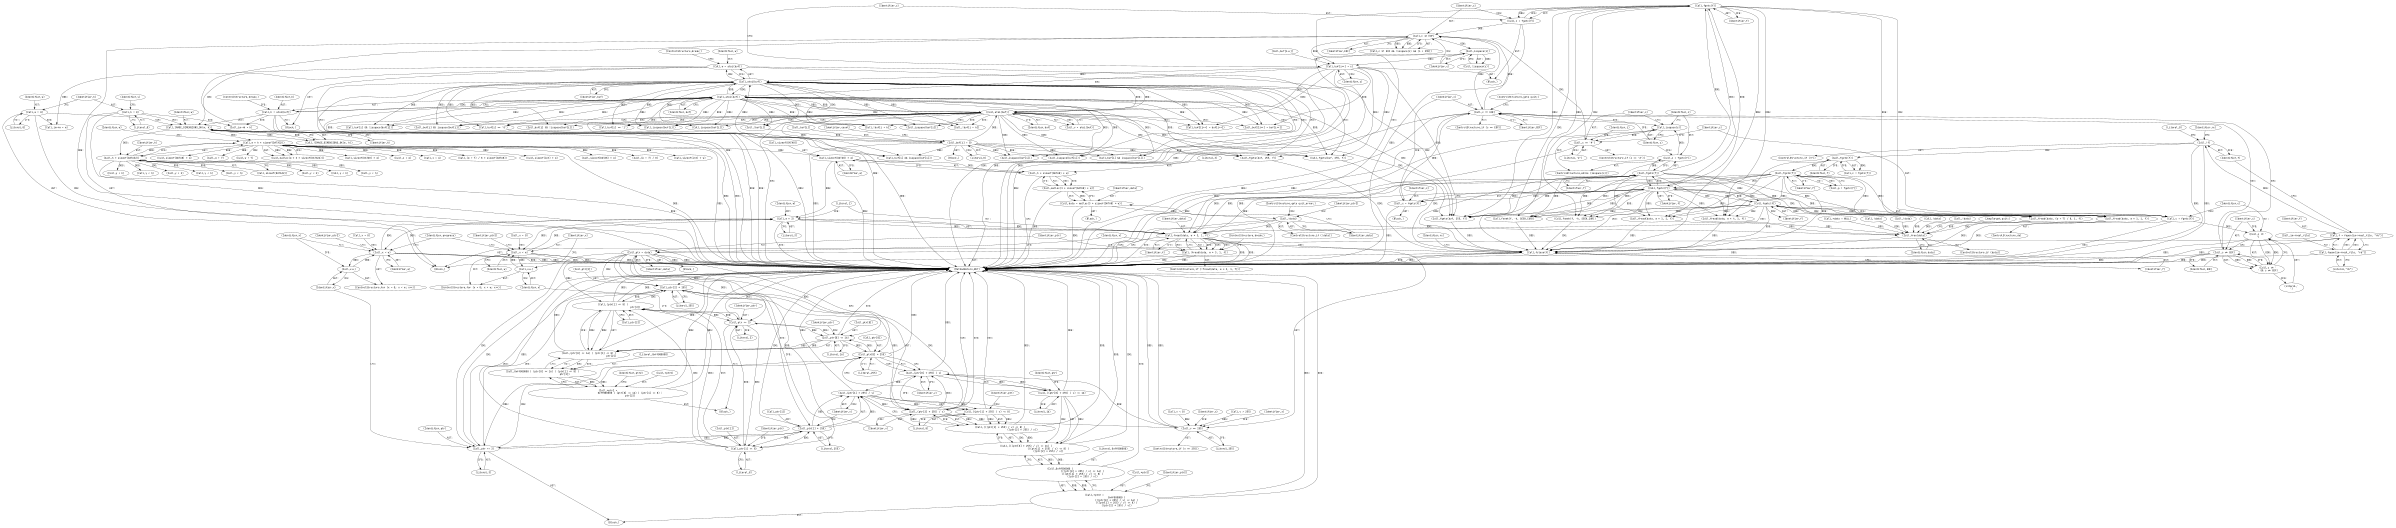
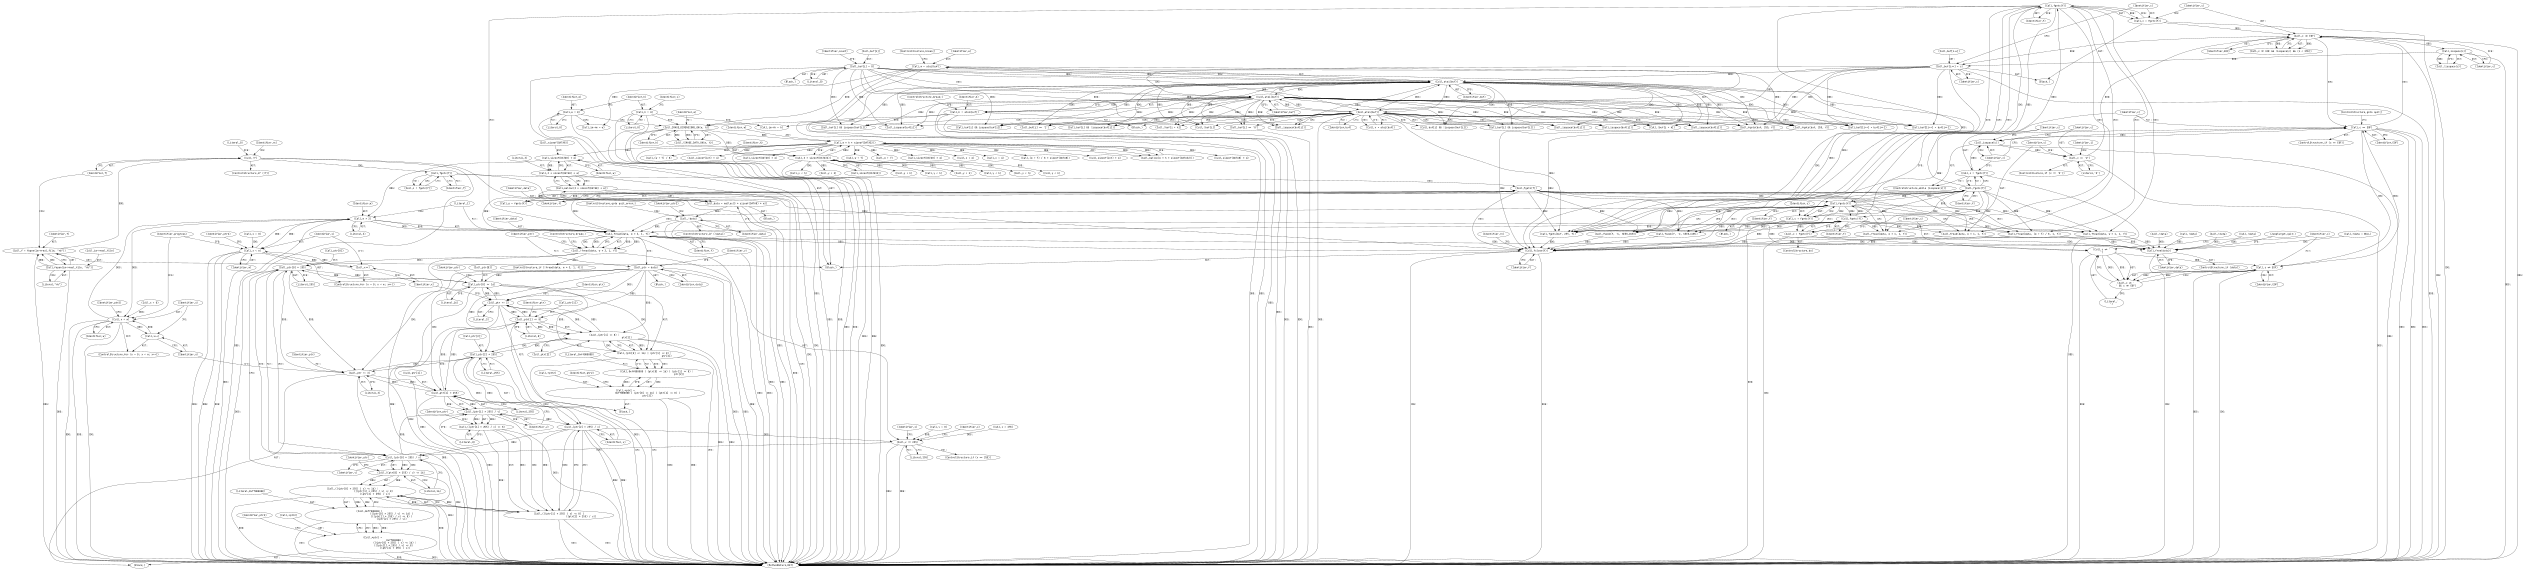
edge "(Call,!buf[i])" -> "(Call,buf[i] = 0)": reversed
node "(Call,!IMAGE_DIMENSIONS_OK(w, h))": label "(Call,!IMAGE_DIMENSIONS_OK(w, h))" -> "(Call,!IMAGE_DATA_OK(w, h))"
edge "(Call,fread(data, w * 3, 1, f))" -> "(Call,free(data))": added, label "DDG:"
edge "(MethodReturn,RET)" -> "(Call,ptr[2] * 255)": reversed
edge "(Call,ptr = data)" -> "(Call,ptr[0] * 255)": now "(Call,!fread(data, w * 3, 1, f))" -> "(Call,ptr[0] * 255)"
